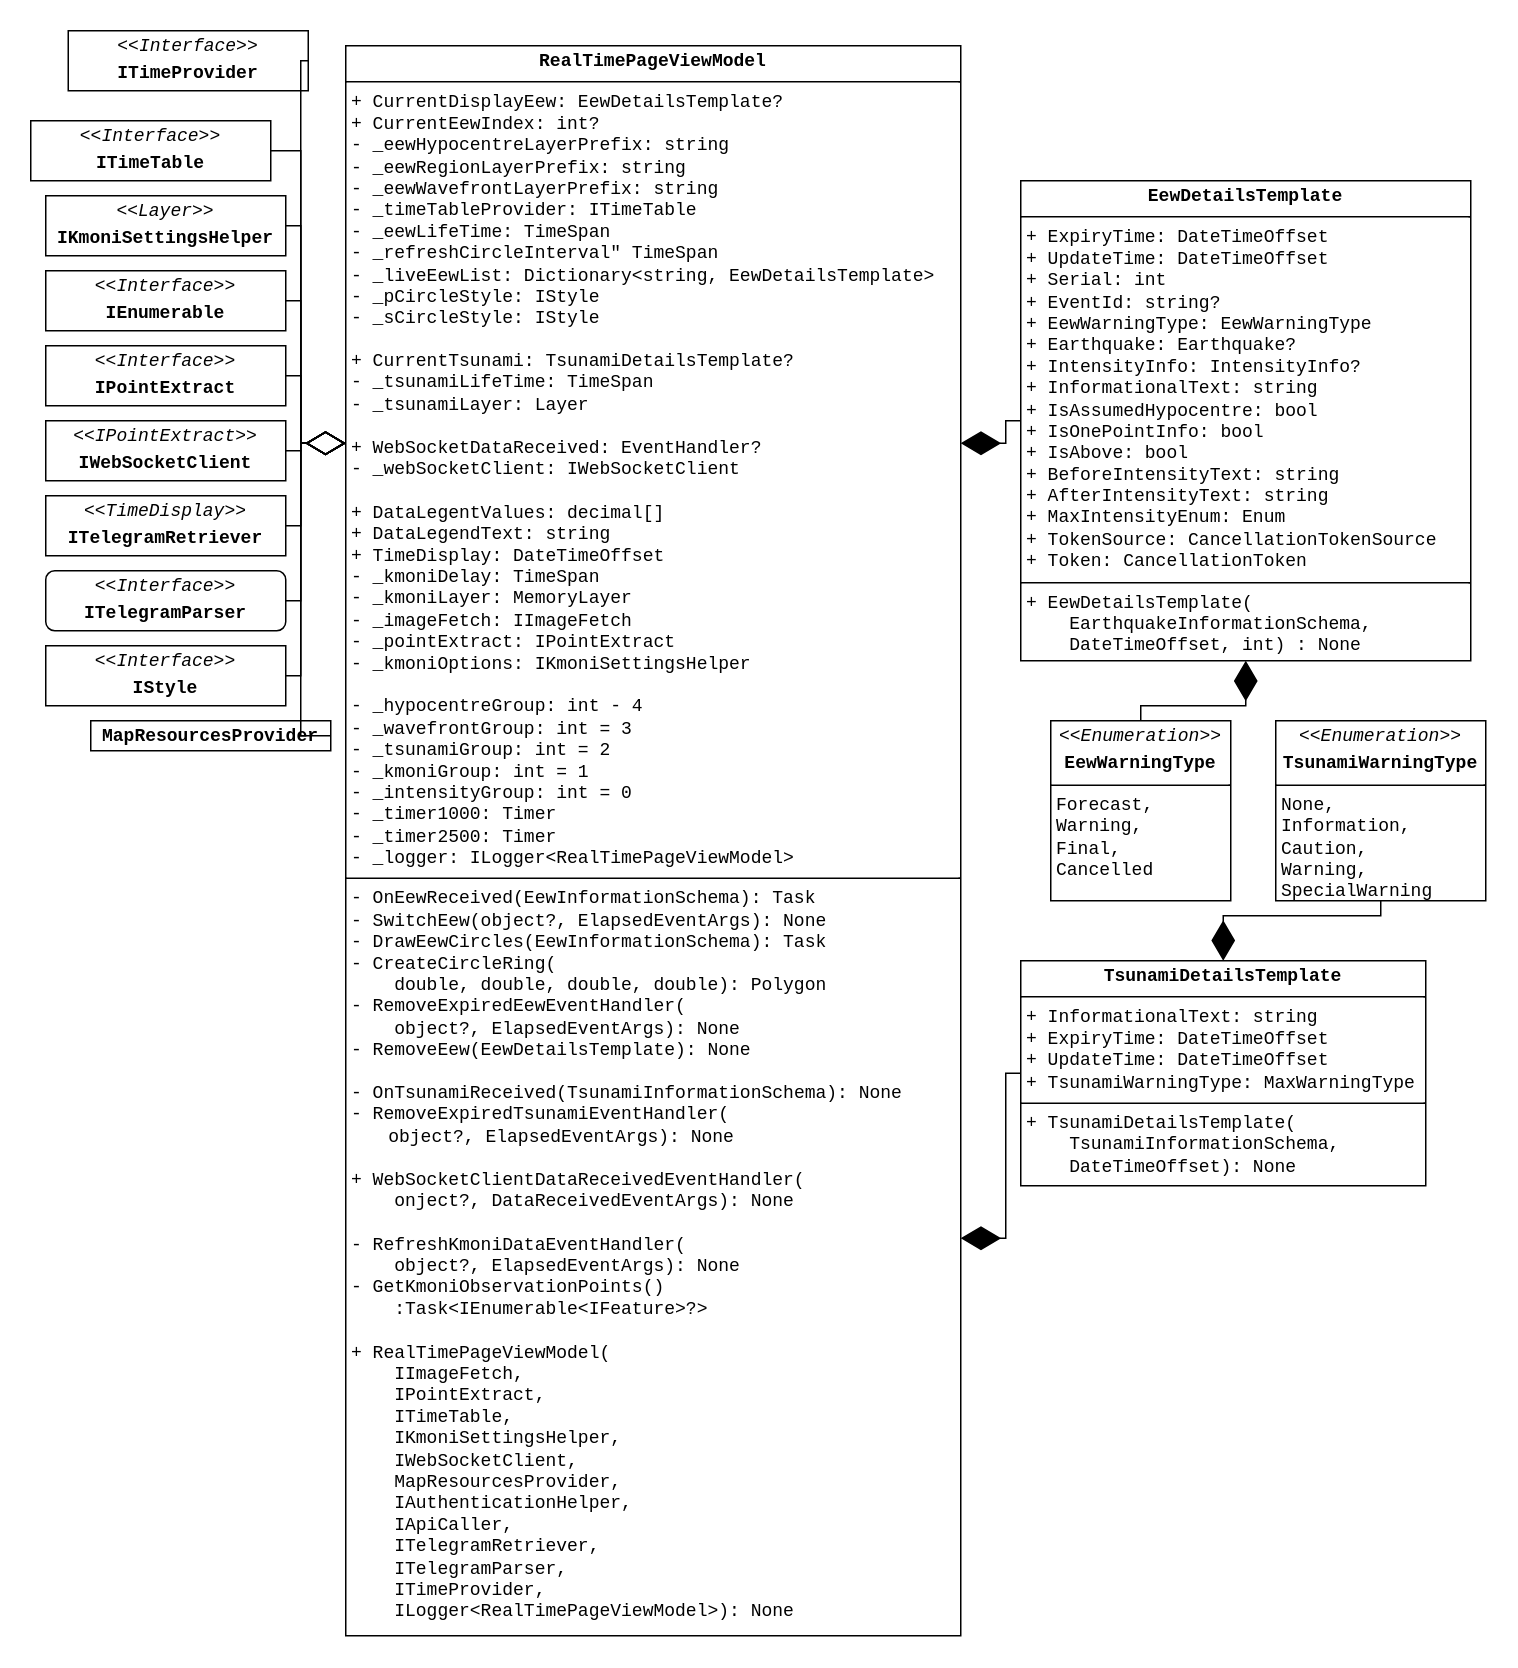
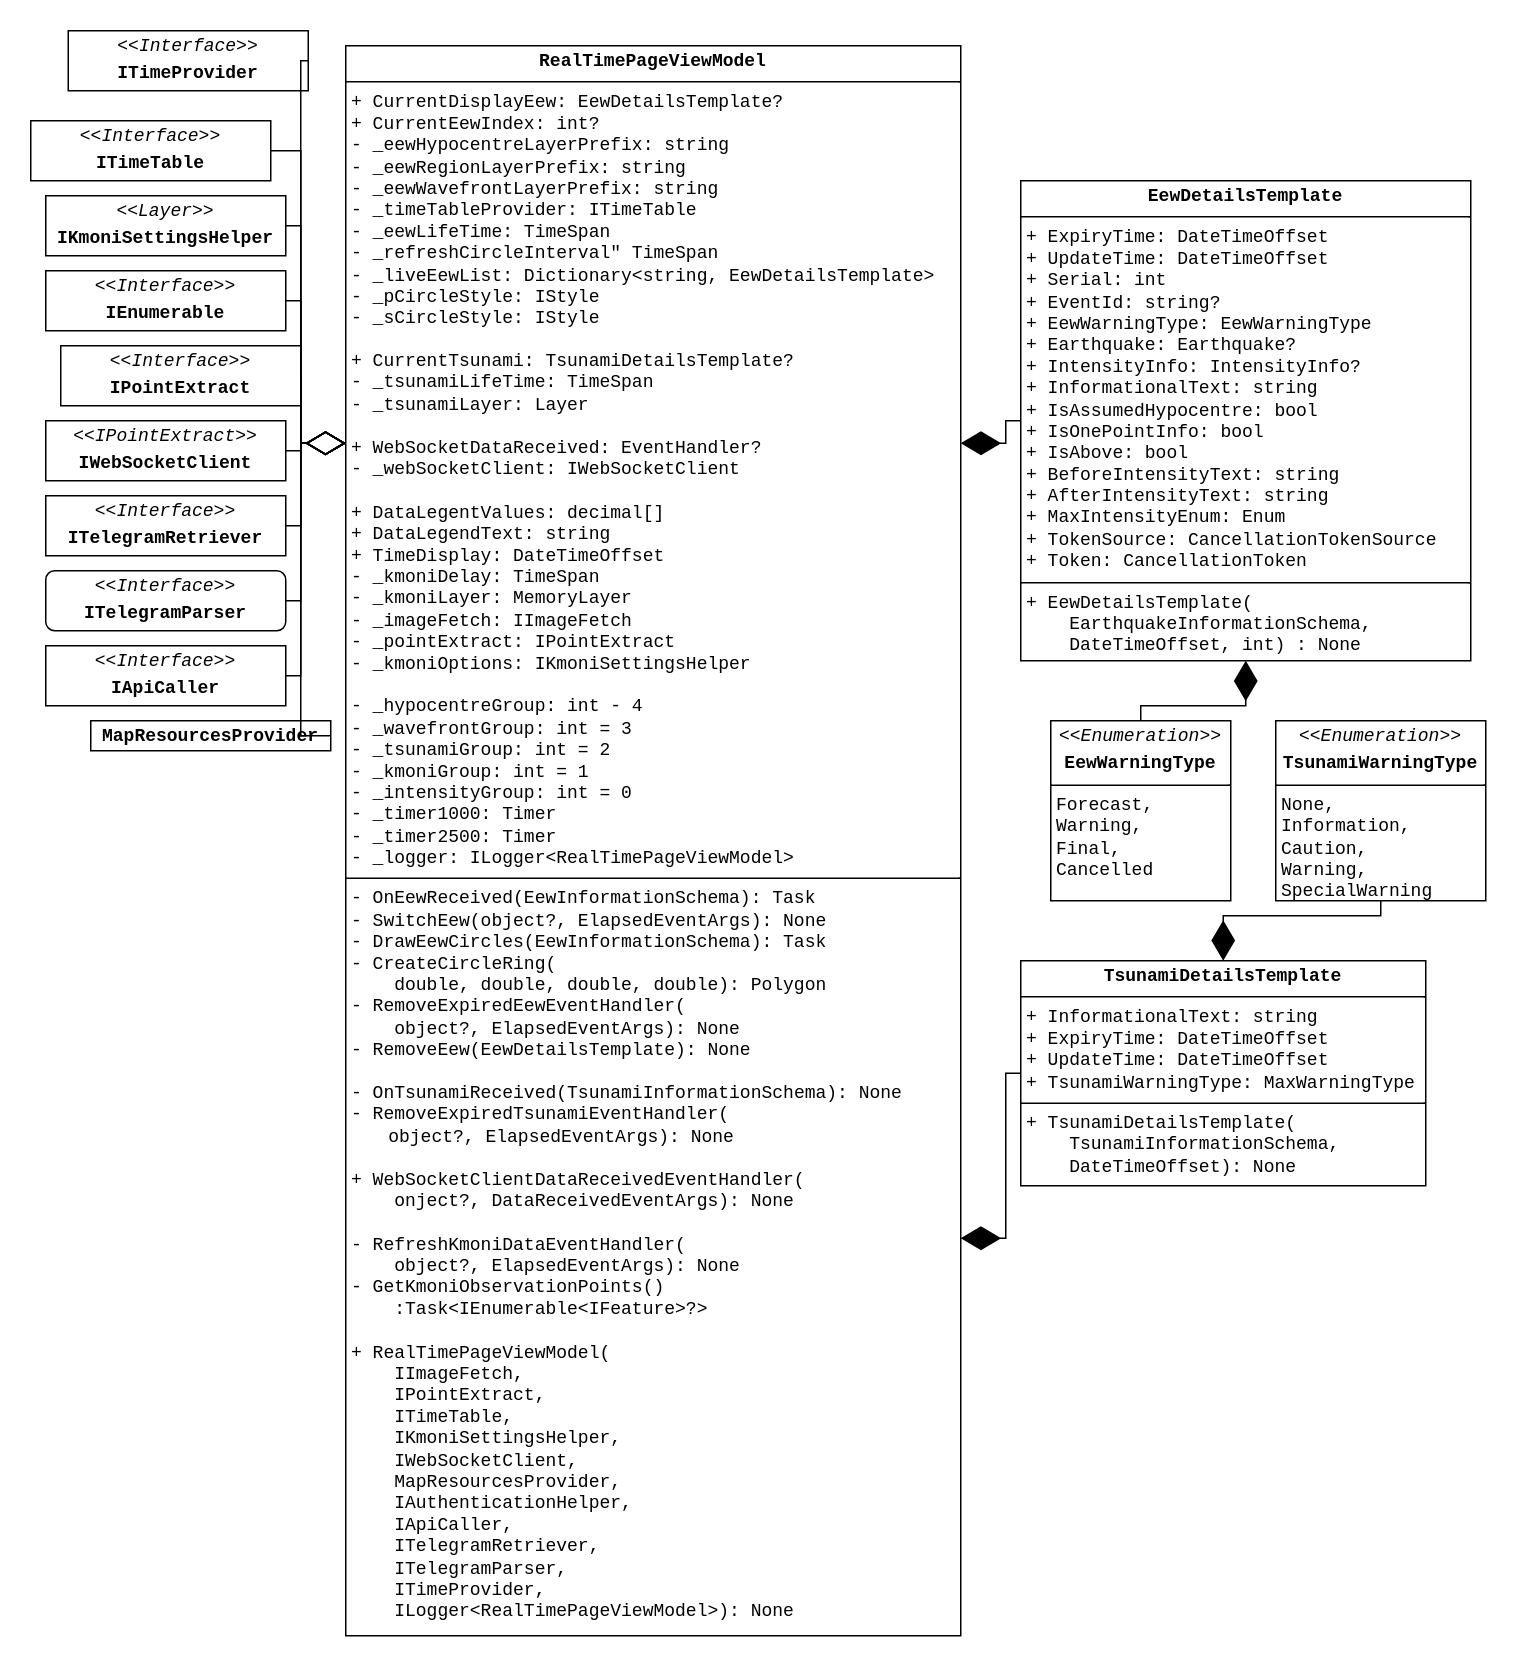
node "<<Interface>> IPointExtract": moved (166, 376) -> (181, 376)
node "<<TimeDisplay>> ITelegramRetriever": label "<<TimeDisplay>> ITelegramRetriever" -> "<<Interface>> ITelegramRetriever"
node "<<Interface>> IStyle": label "<<Interface>> IStyle" -> "<<Interface>> IApiCaller"
